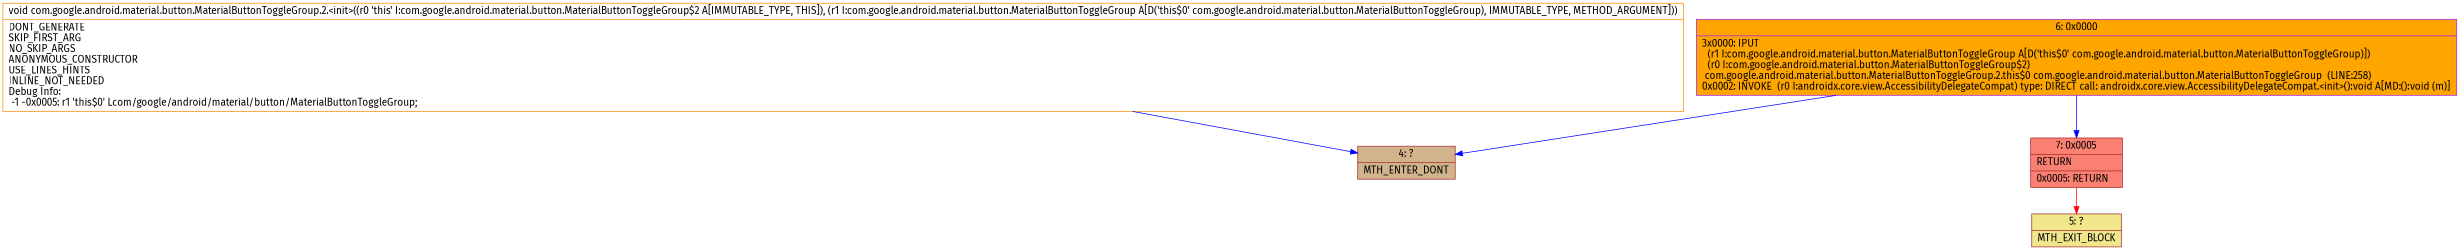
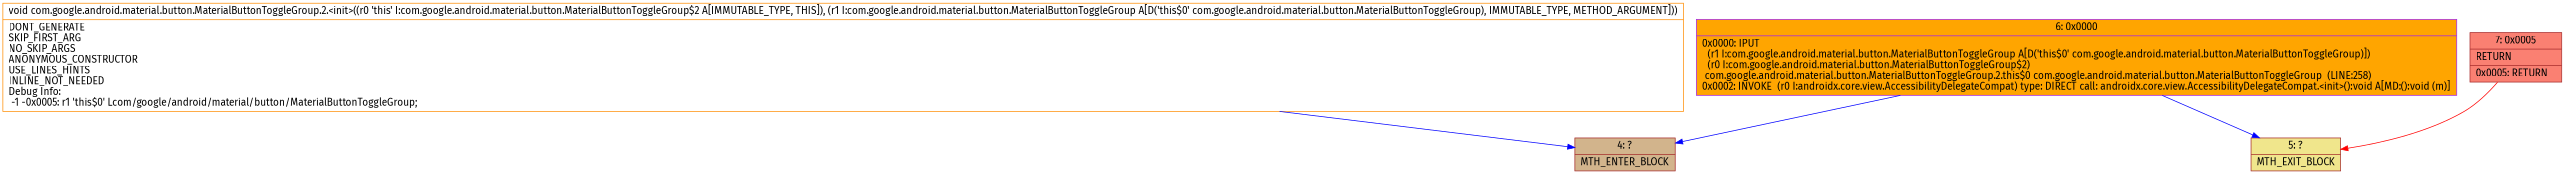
node "6: 0x0000": text "3x0000: IPUT" -> "0x0000: IPUT"
edge "6: 0x0000" -> "7: 0x0005": now "6: 0x0000" -> "5: ?"
node "4: ?": text "MTH_ENTER_DONT" -> "MTH_ENTER_BLOCK"
